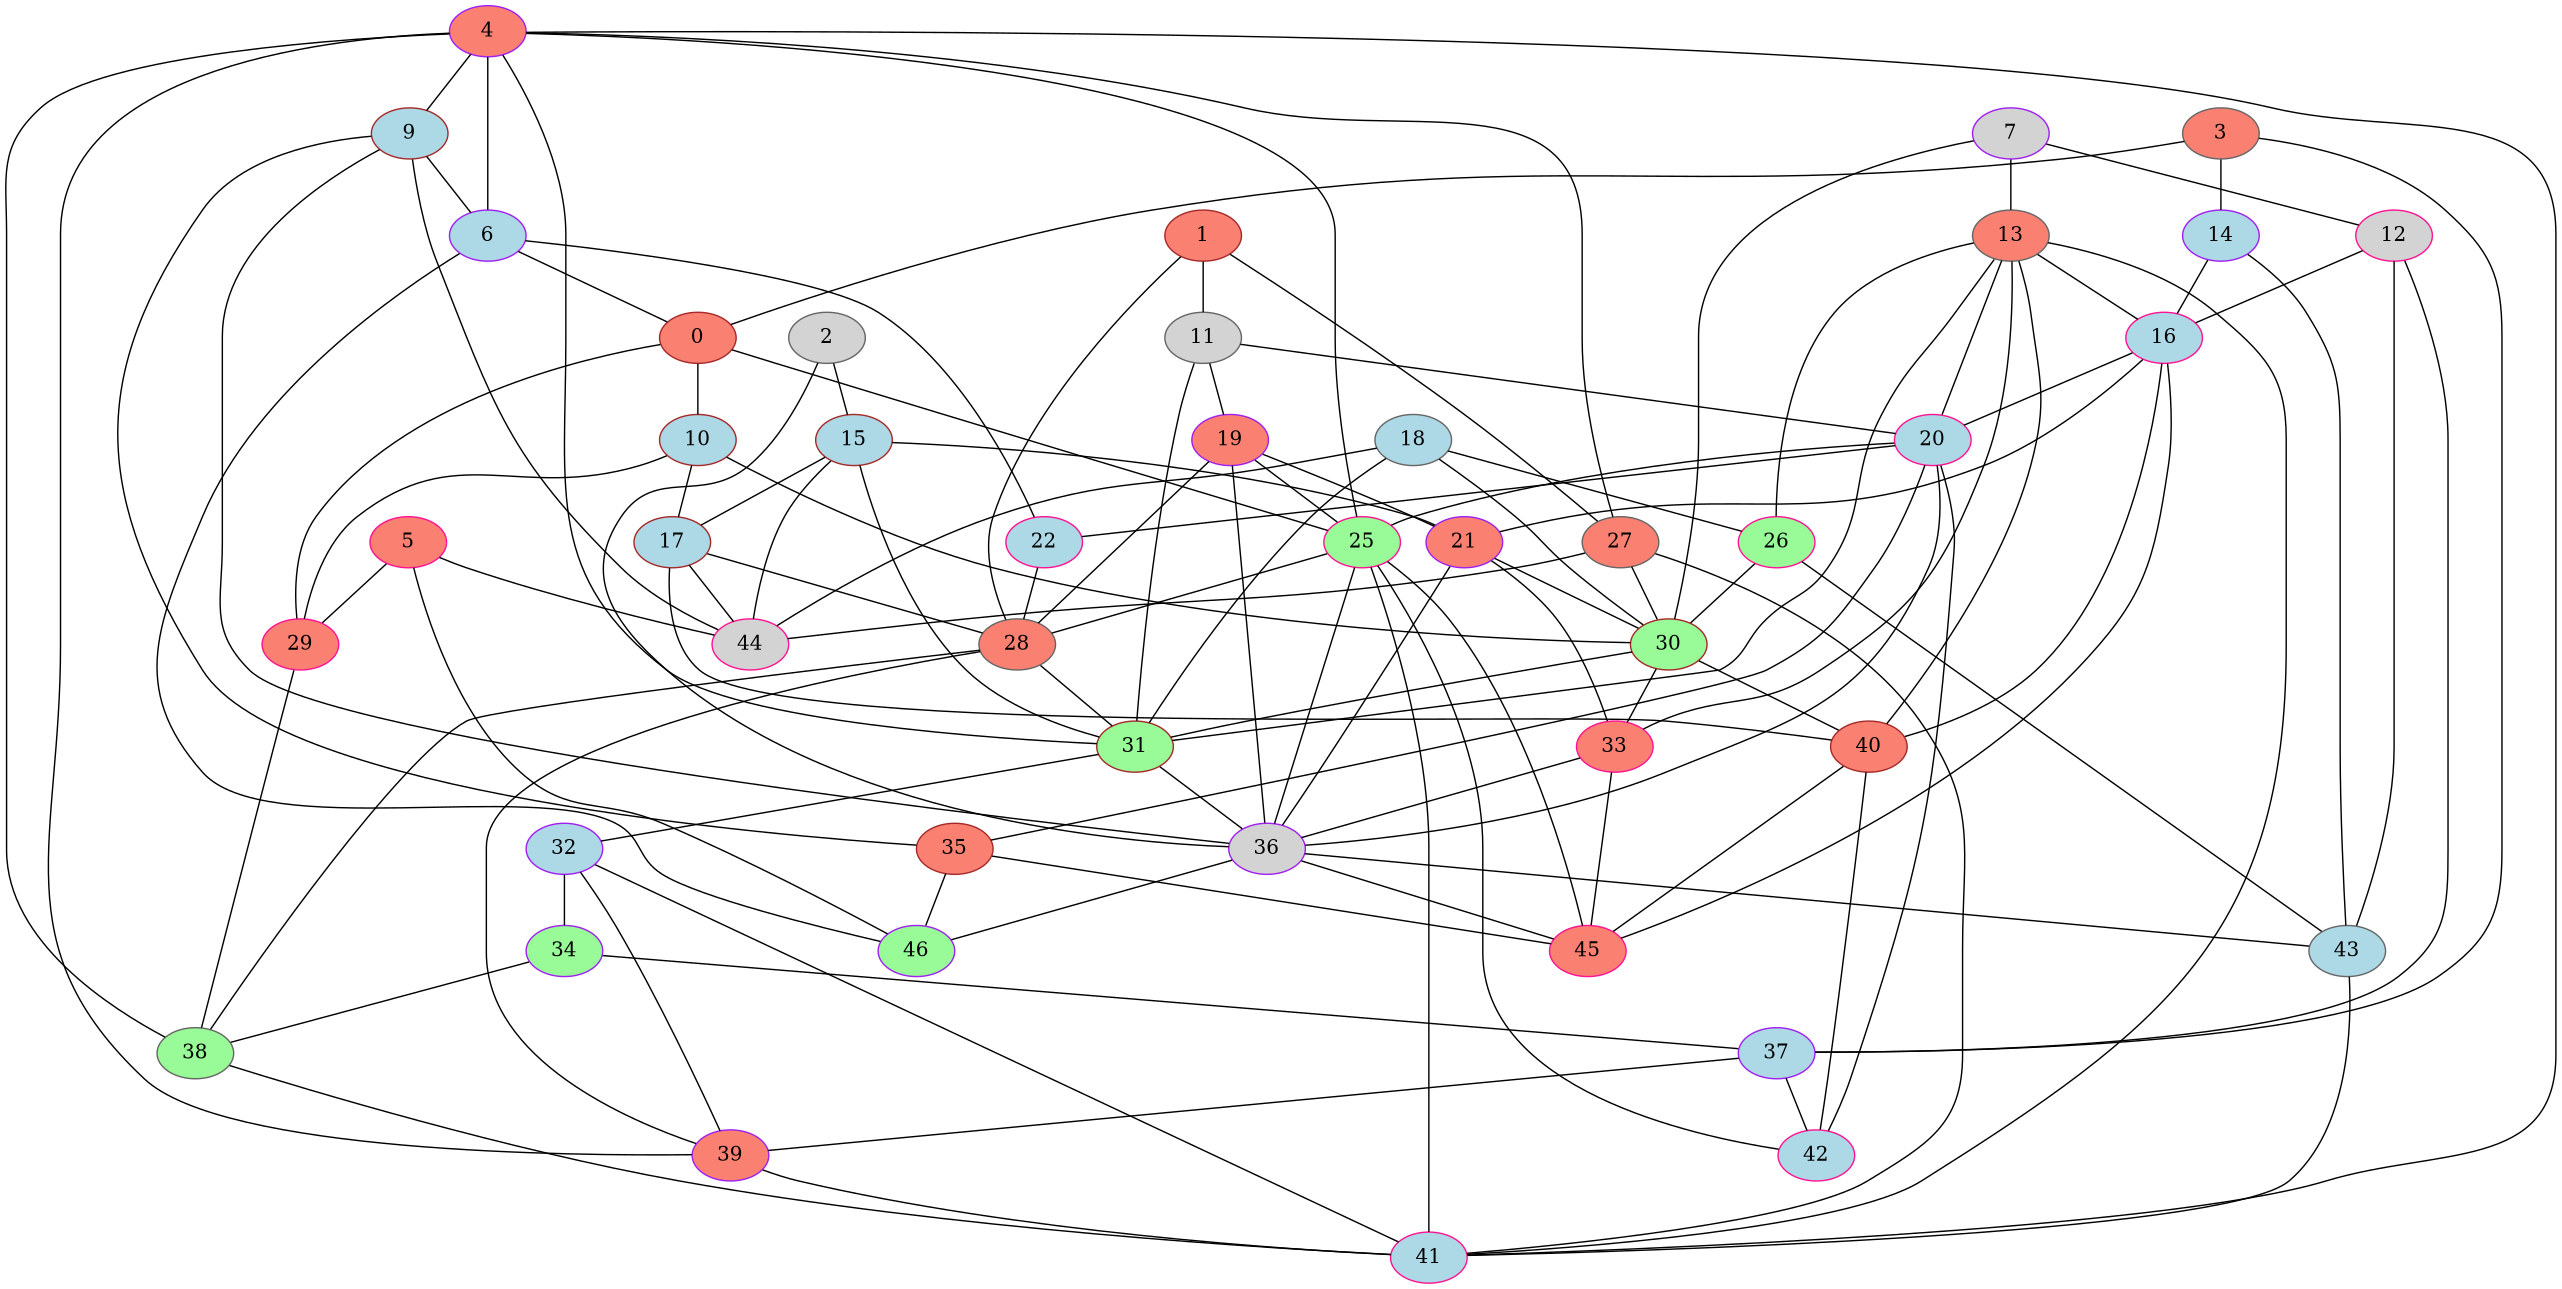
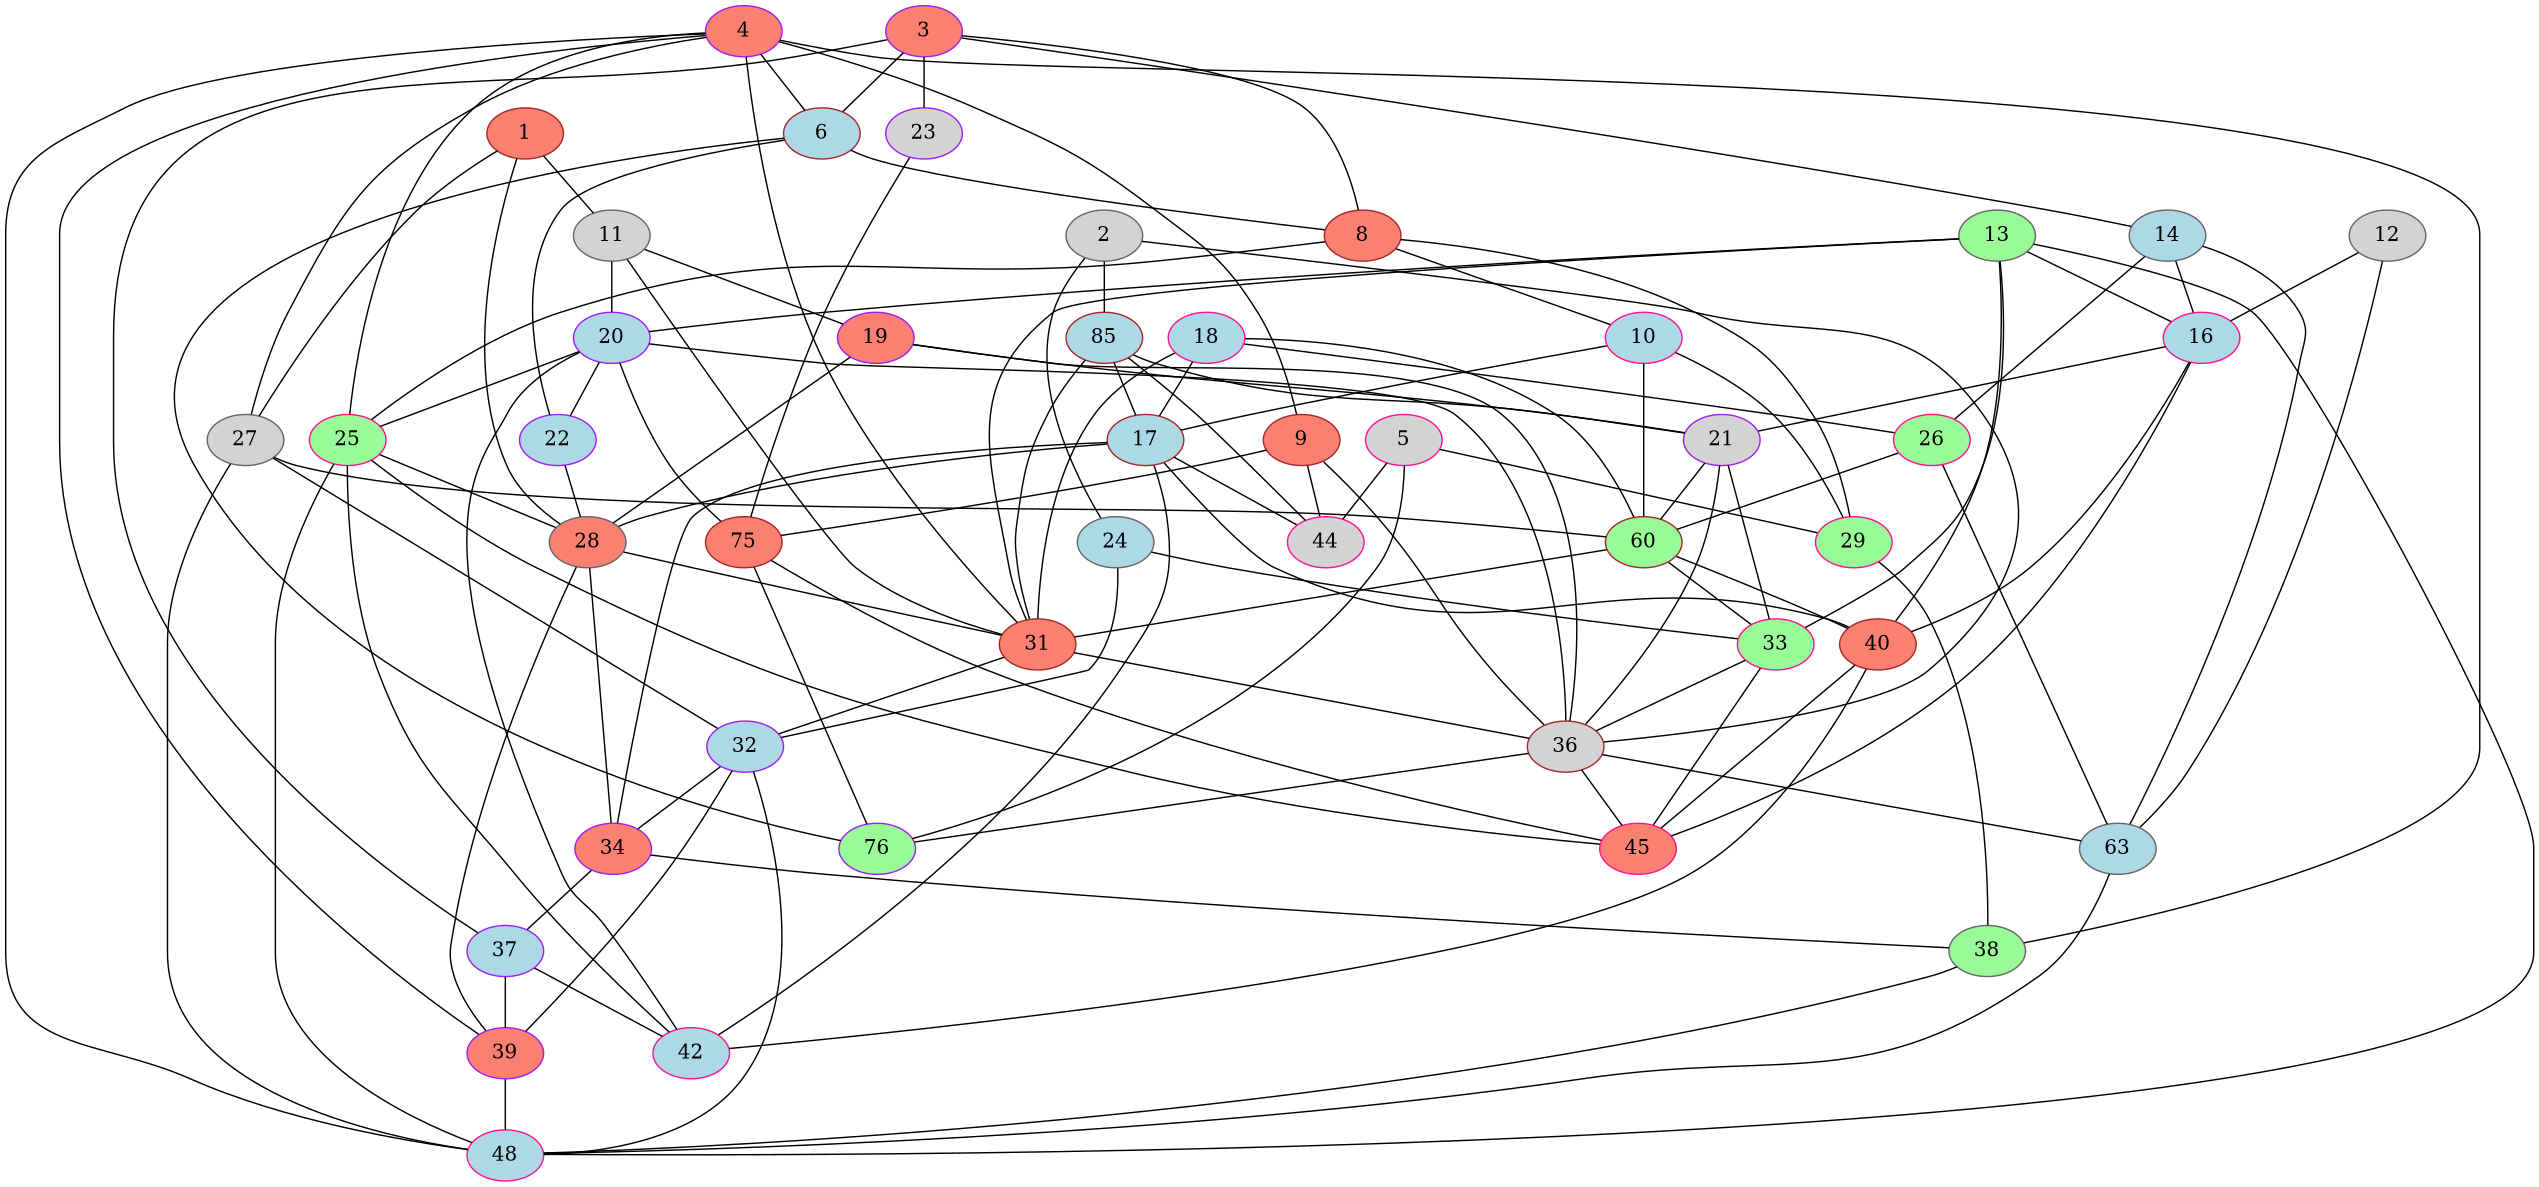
node "9": fillcolor lightblue -> salmon
node "23": added
node "7": removed
node "3": color gray40 -> purple
edge "9" -- "6": now "3" -- "6"
node "6": color purple -> brown
node "13": fillcolor salmon -> palegreen
node "14": color purple -> gray40
node "12": color deeppink -> gray40
edge "13" -- "26": now "14" -- "26"
node "0": label "0" -> "8"
edge "16" -- "20": removed
node "10": color brown -> deeppink
node "15": label "15" -> "85"
node "18": color gray40 -> deeppink
node "20": color deeppink -> purple
edge "18" -- "44": now "18" -- "17"
edge "19" -- "25": removed
edge "17" -- "34": added
node "5": fillcolor salmon -> lightgrey
node "22": color deeppink -> purple
node "24": added
node "21": fillcolor salmon -> lightgrey
node "27": fillcolor salmon -> lightgrey
edge "27" -- "44": now "27" -- "32"
node "29": fillcolor salmon -> palegreen
node "30": label "30" -> "60"
edge "25" -- "36": removed
edge "28" -- "38": now "28" -- "34"
node "31": fillcolor palegreen -> salmon
node "33": fillcolor salmon -> palegreen
edge "17" -- "42": added
node "35": label "35" -> "75"
node "36": color purple -> brown
edge "12" -- "37": removed
node "34": fillcolor palegreen -> salmon
node "46": label "46" -> "76"
node "43": label "43" -> "63"
node "41": label "41" -> "48"
